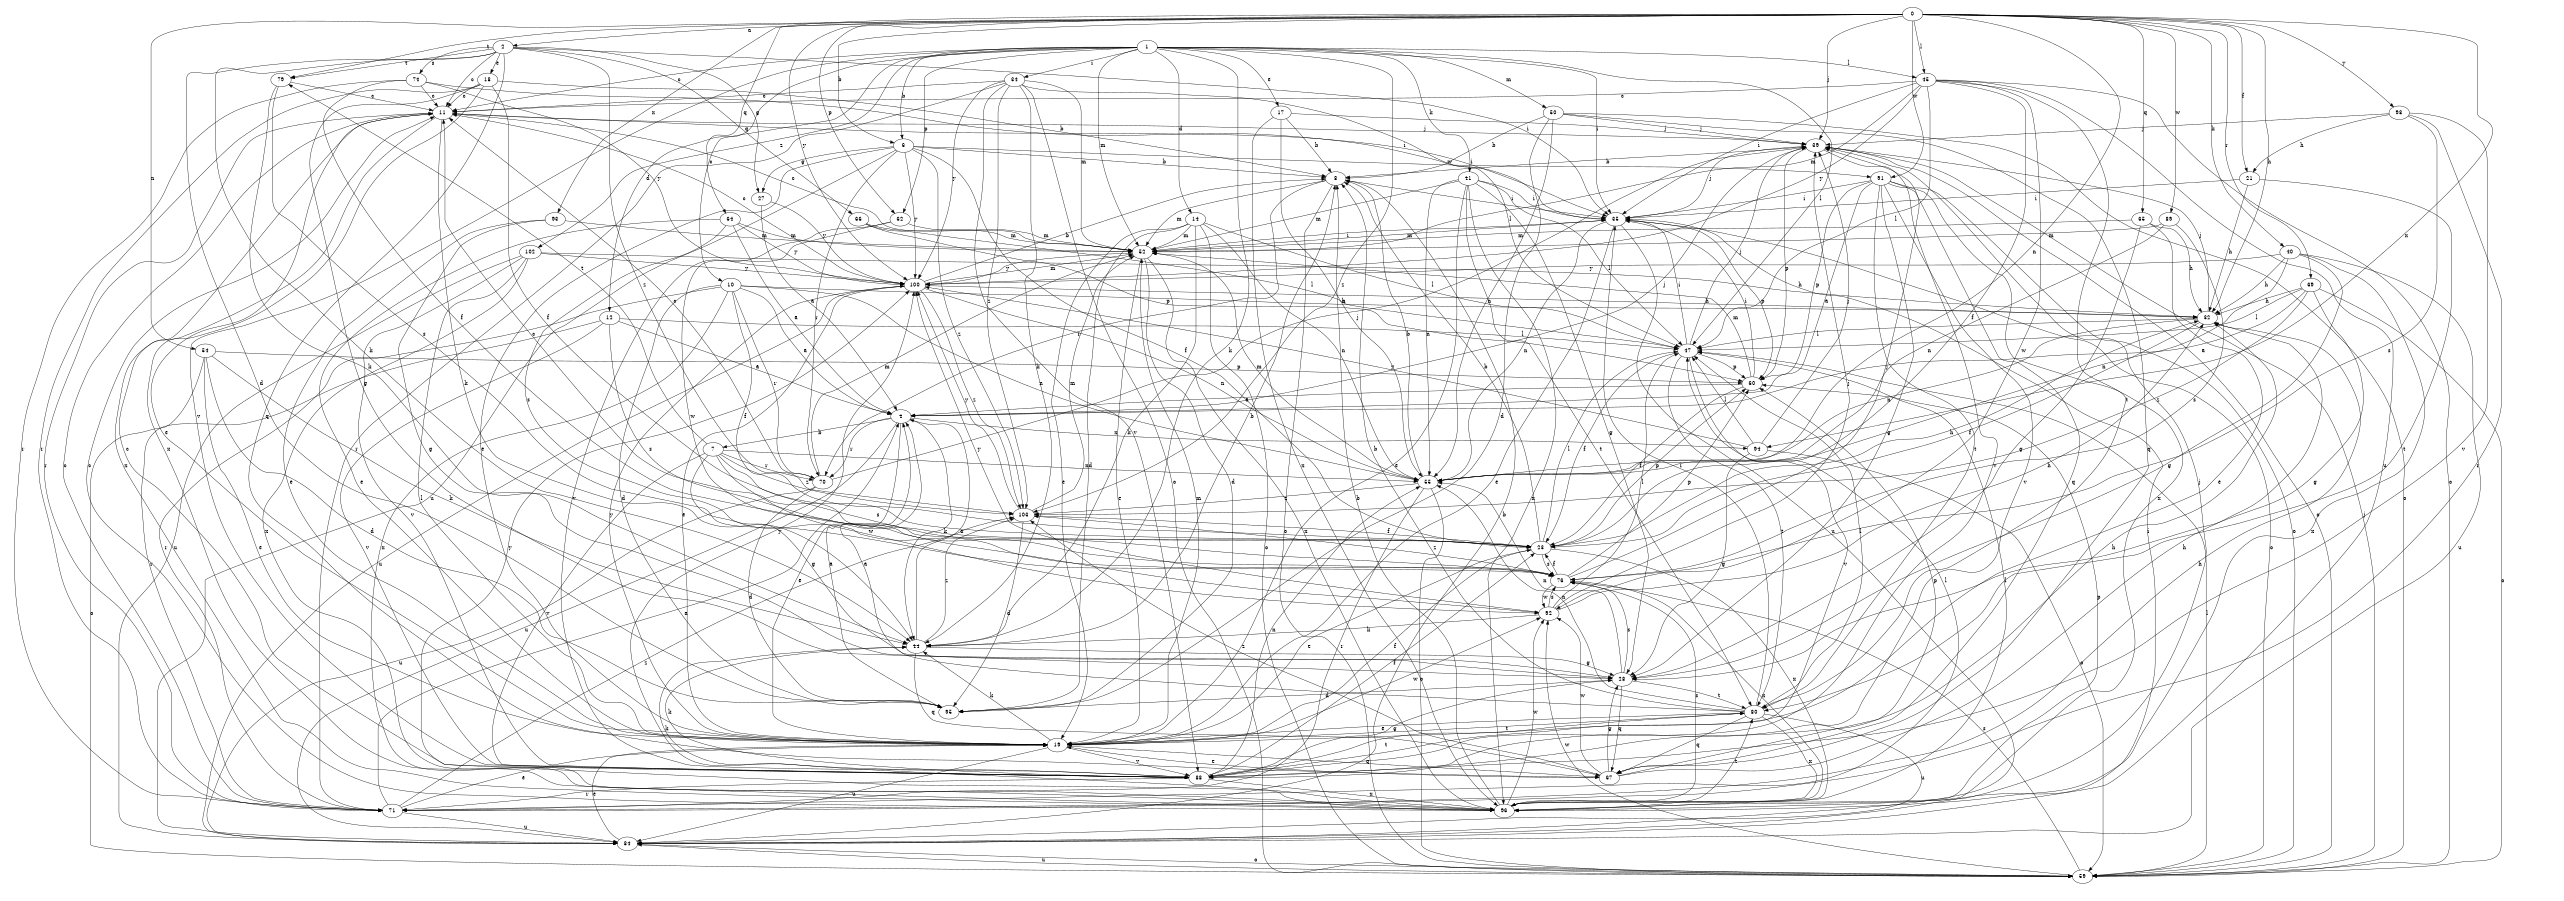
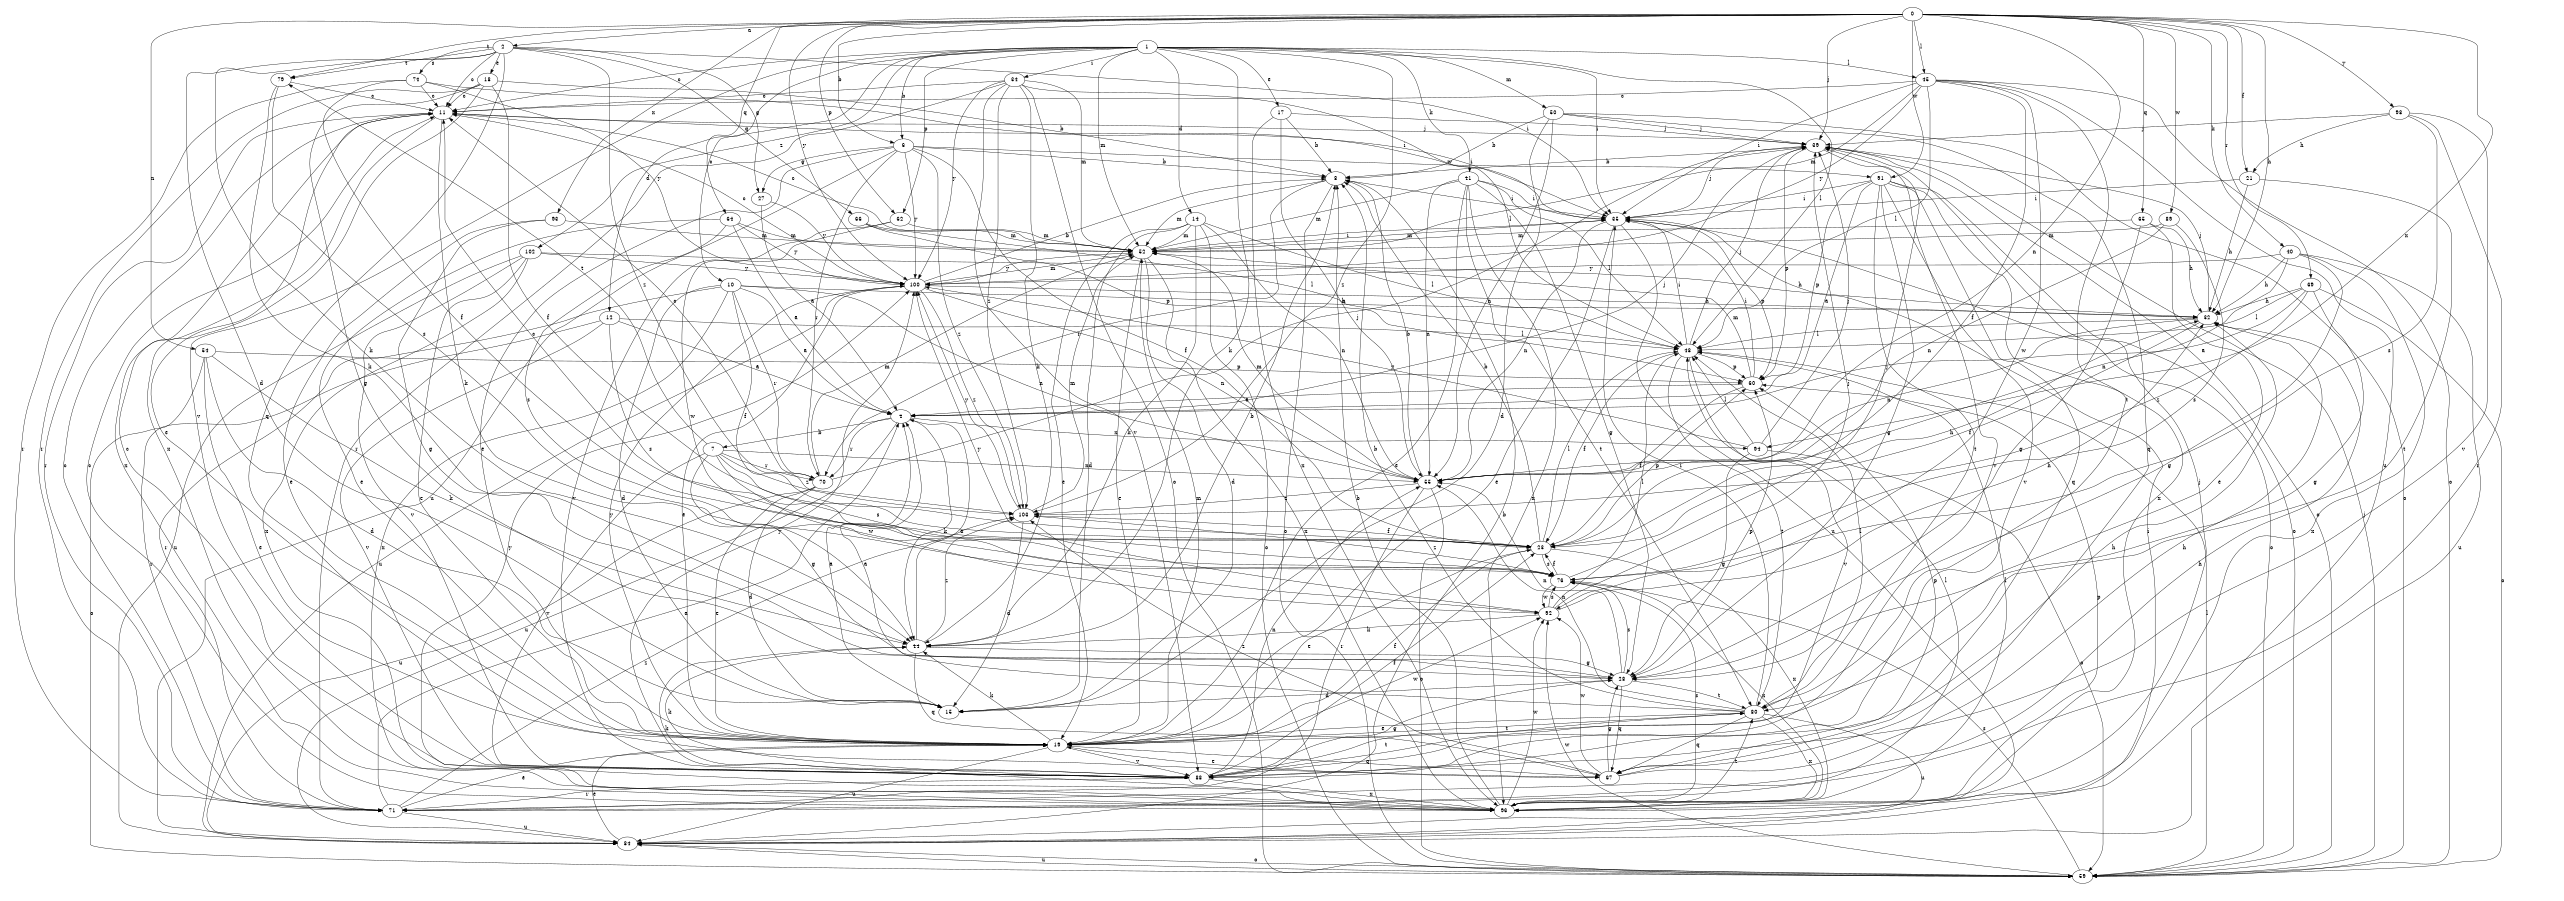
node "47": label "47" -> "48"
edge "76" -> "60": now "28" -> "60"
edge "102" -> "19": label "l" -> "e"
edge "4" -> "19": now "70" -> "19"
node "95": label "95" -> "15"
